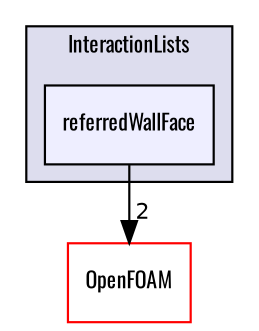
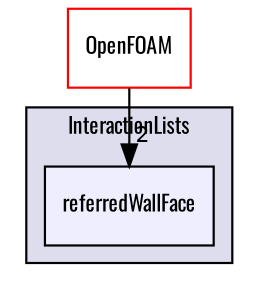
edge "referredWallFace" -> "OpenFOAM": reversed
